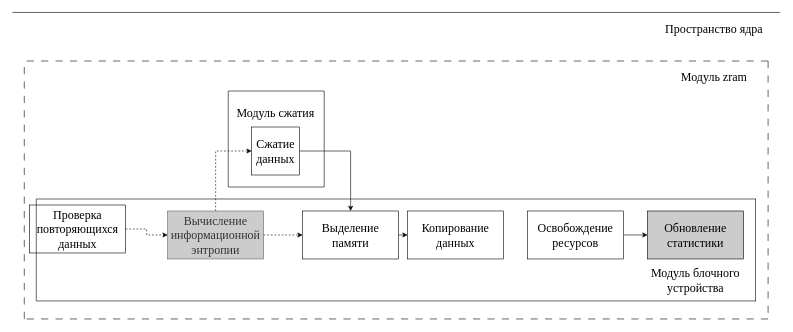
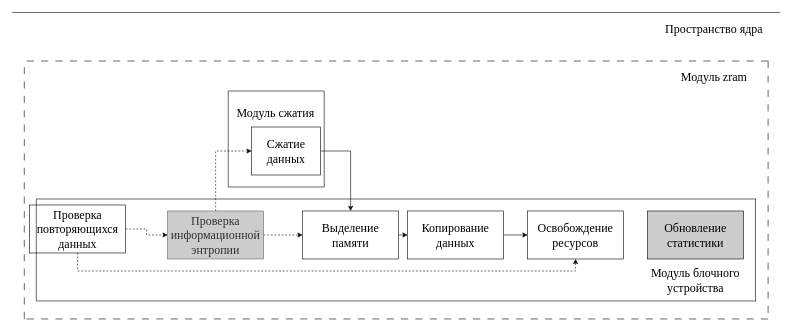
node "Сжатие данных": size 48x48 -> 69x48
node "Вычисление информационной энтропии": label "Вычисление информационной энтропии" -> "Проверка информационной энтропии"
edge "Копированиеданных" -> "Освобождениересурсов": added
edge "Освобождениересурсов" -> "Обновление статистики": removed
edge "Проверка повторяющихсяданных" -> "Освобождениересурсов": added
